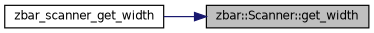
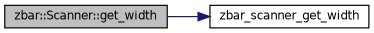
edge "zbar_scanner_get_width" -> "zbar::Scanner::get_width": reversed
